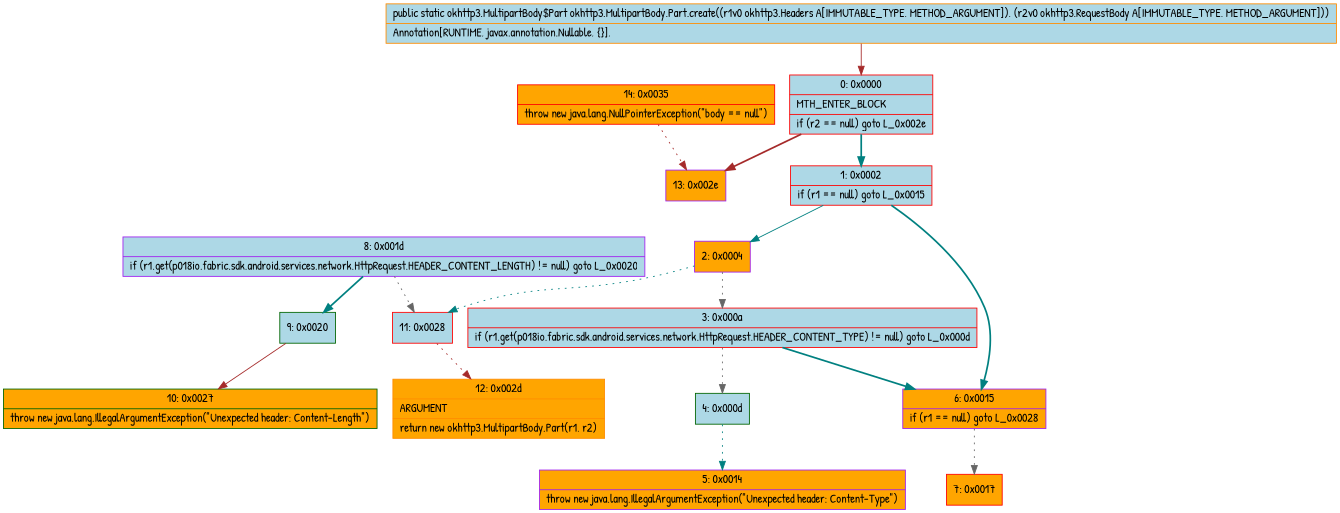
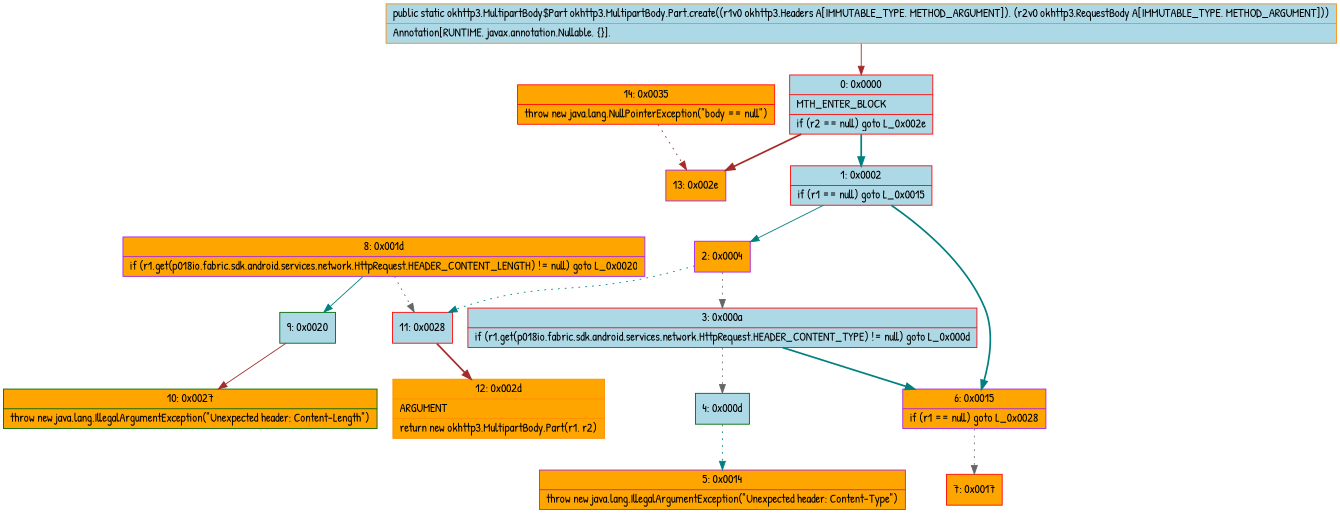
node "8: 0x001d": fillcolor lightblue -> orange
edge "8: 0x001d" -> "9: 0x0020": style bold -> solid
edge "11: 0x0028" -> "12: 0x002d": style dotted -> bold
